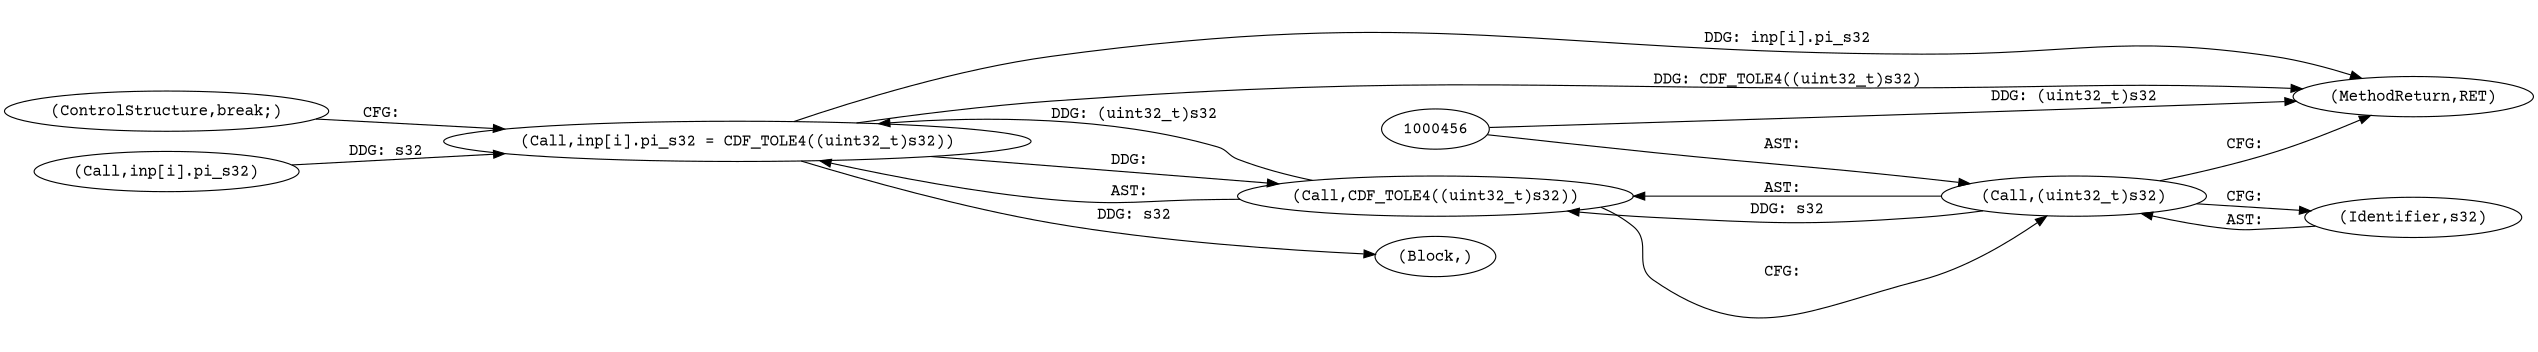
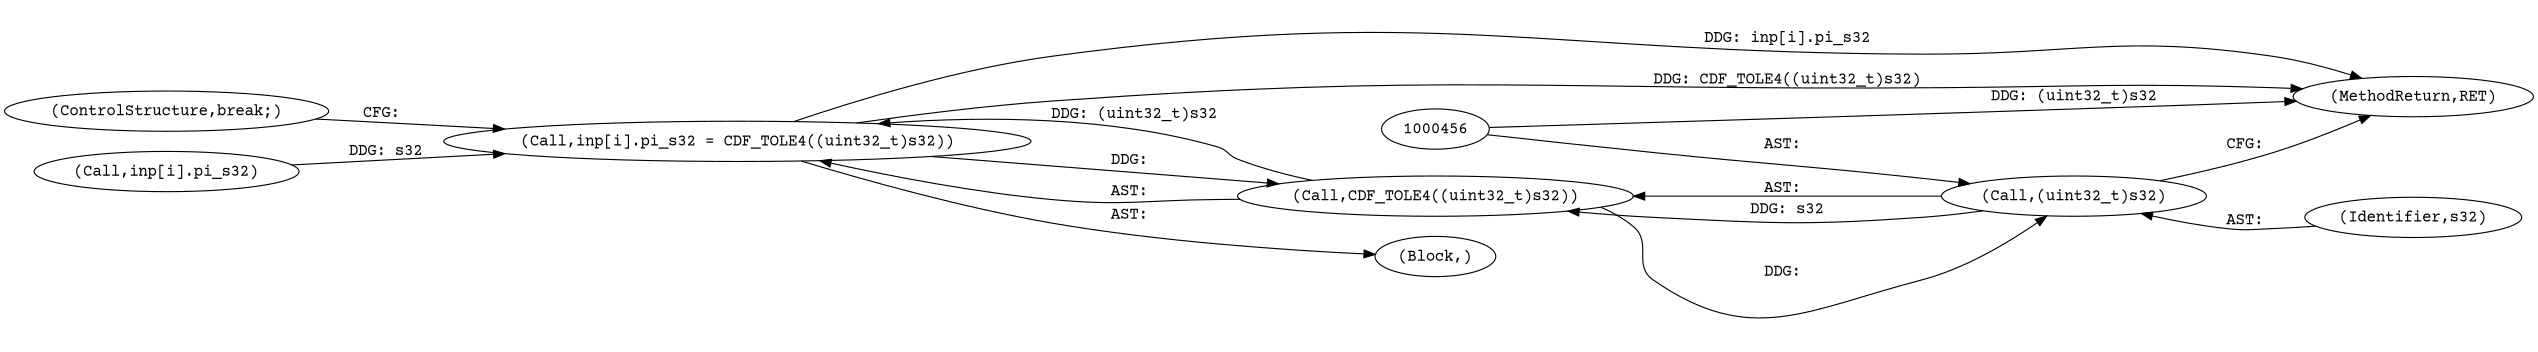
edge "(Call,(uint32_t)s32)" -> "(Identifier,s32)": removed, label "CFG:"
edge "(Call,inp[i].pi_s32 = CDF_TOLE4((uint32_t)s32))" -> "(Block,)": label "DDG: s32" -> "AST: "
edge "(Call,CDF_TOLE4((uint32_t)s32))" -> "(Call,(uint32_t)s32)": label "CFG: " -> "DDG: "
